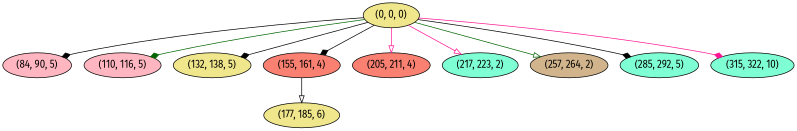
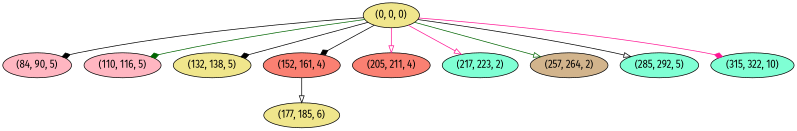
edge "(0, 0, 0)" -> "(285, 292, 5)": arrowhead diamond -> onormal
node "(155, 161, 4)": label "(155, 161, 4)" -> "(152, 161, 4)"
